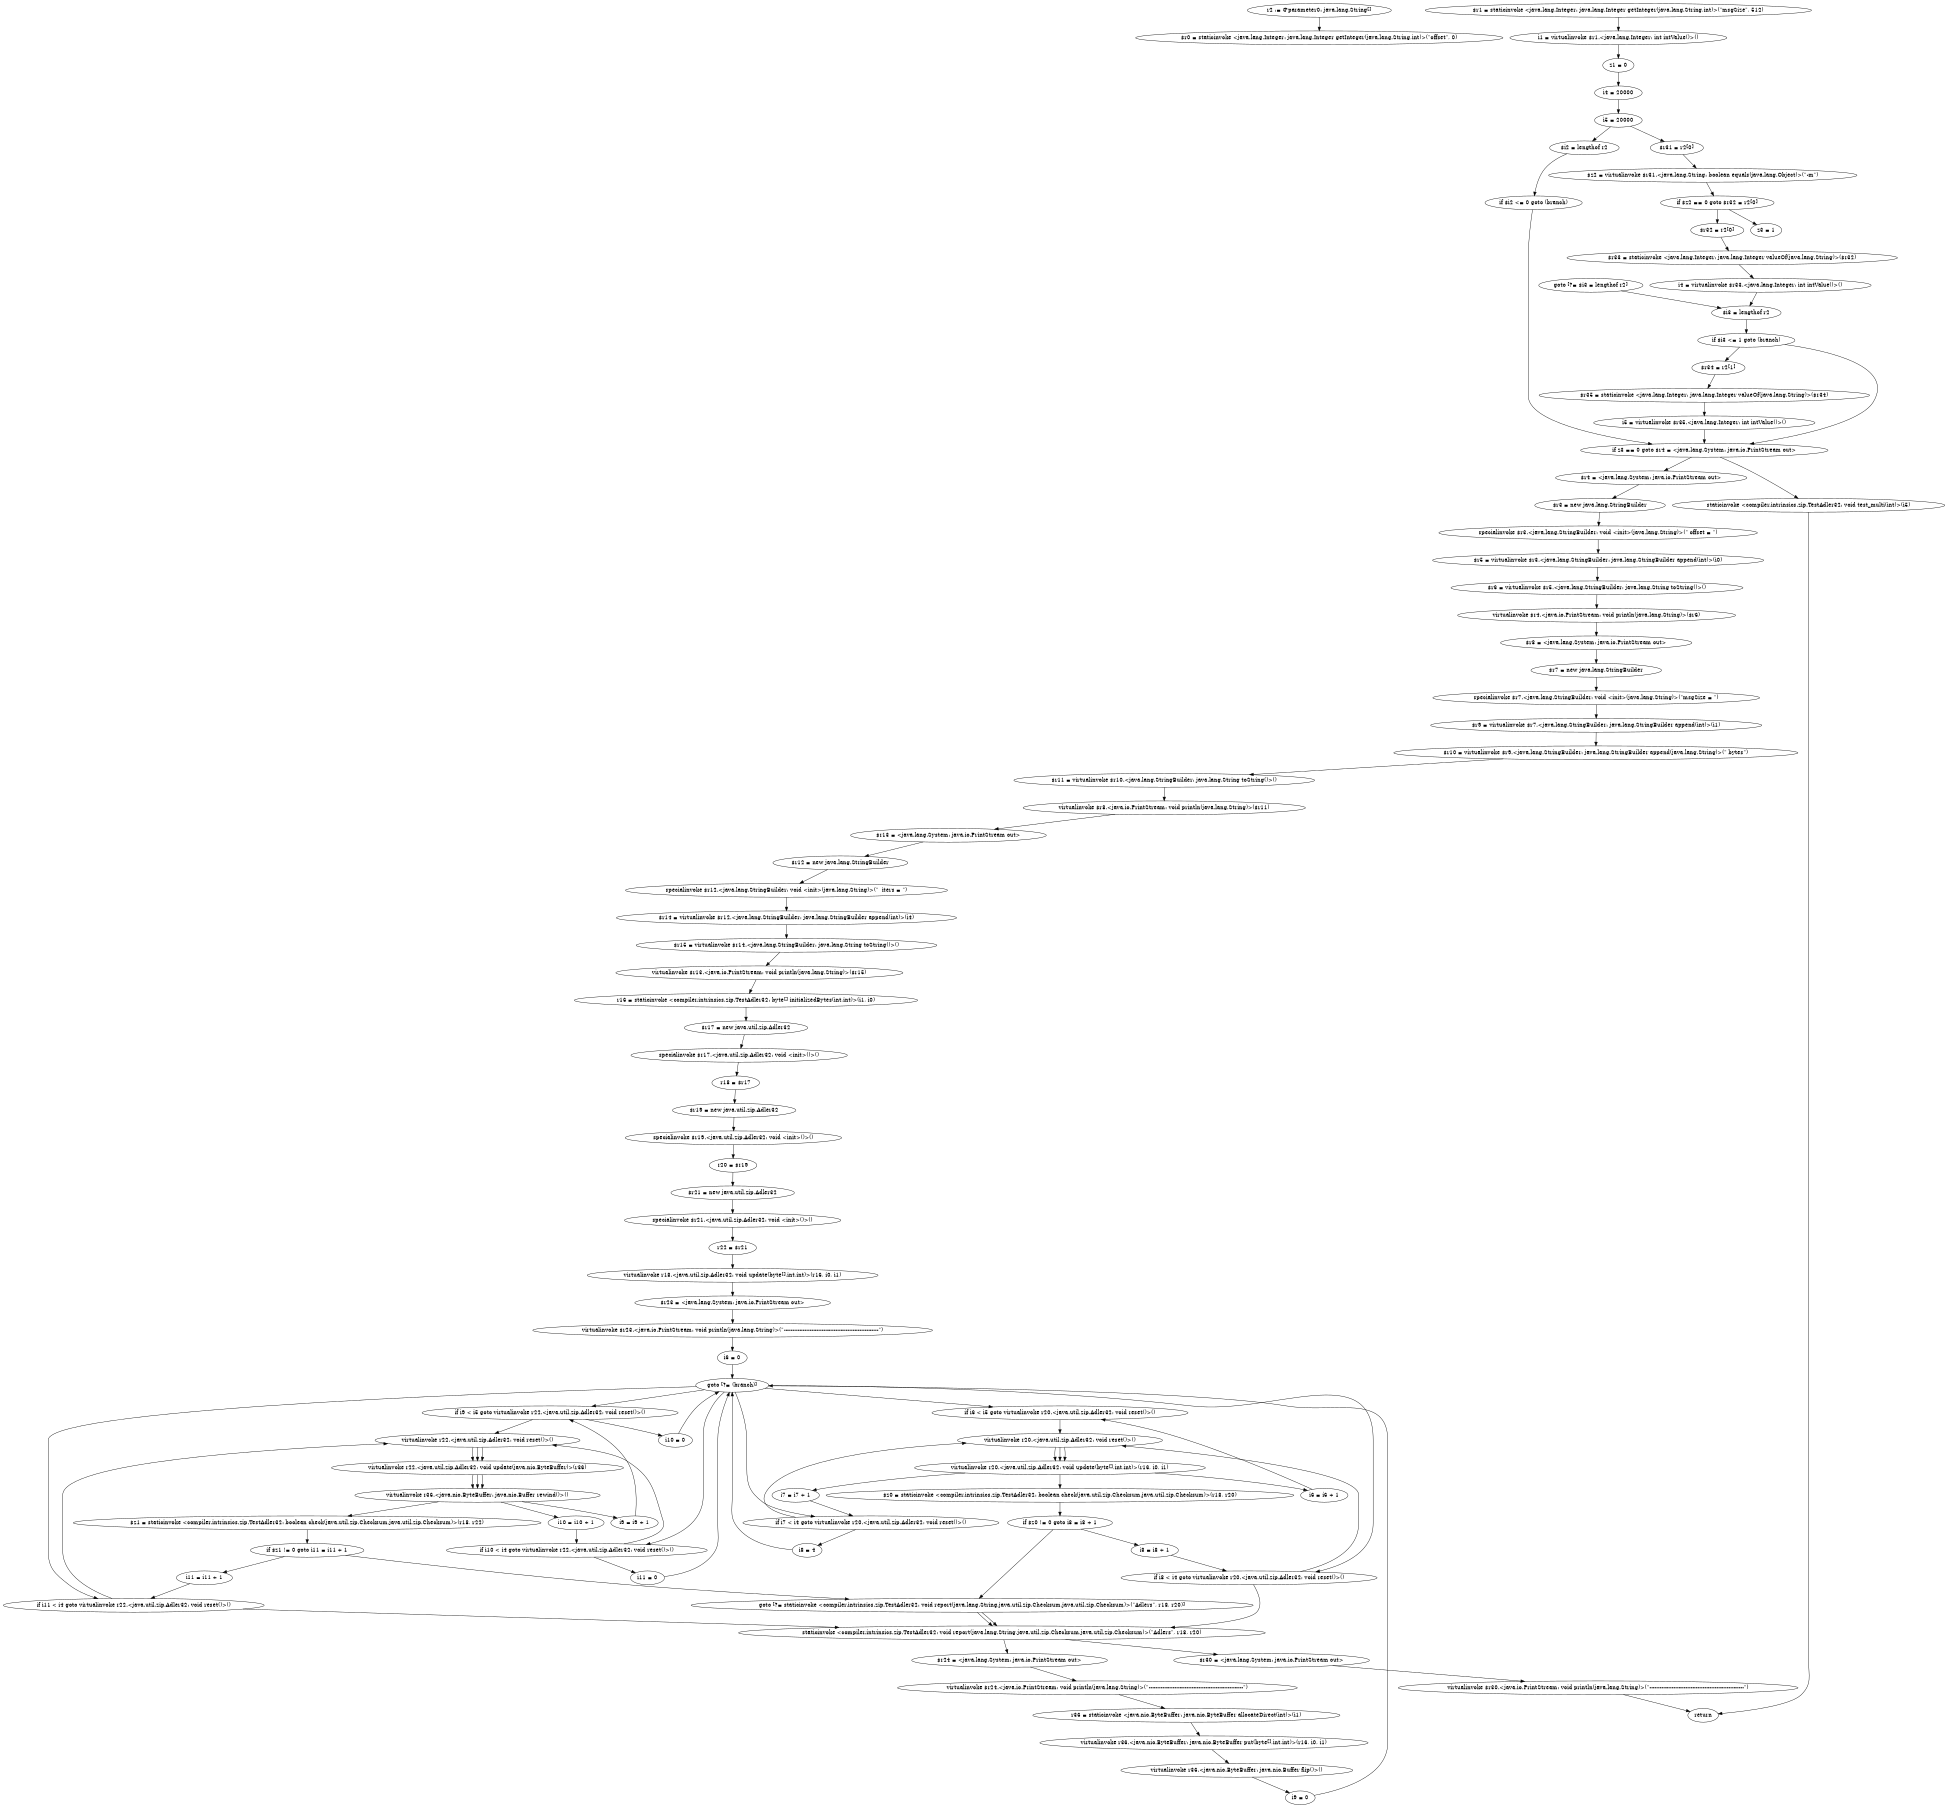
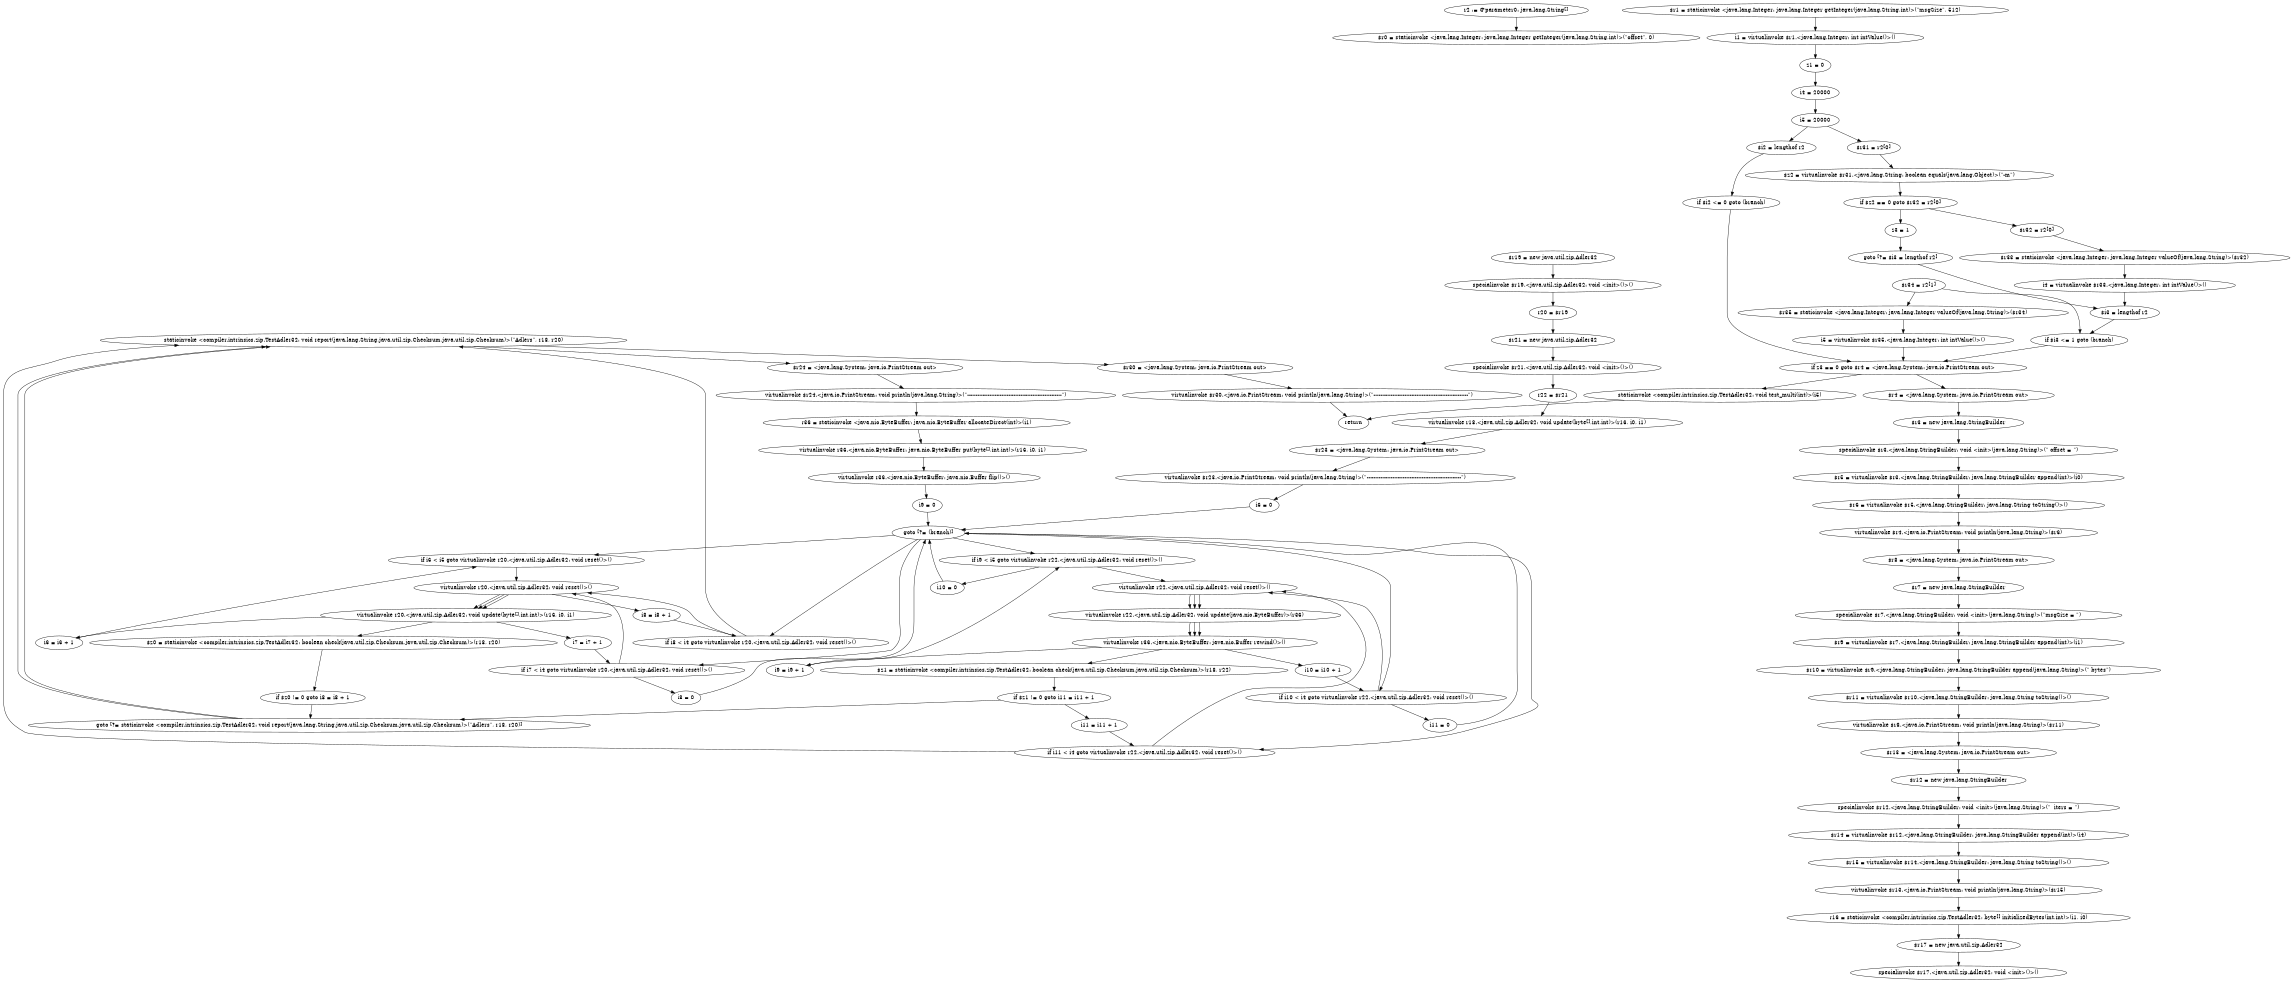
edge "z3 = 1" -> "goto [?= $i3 = lengthof r2]": added
edge "if $i3 <= 1 goto (branch)" -> "$r34 = r2[1]": reversed
node "r18 = $r17": removed
edge "if $z0 != 0 goto i8 = i8 + 1" -> "i8 = i8 + 1": now "virtualinvoke r20.<java.util.zip.Adler32: void reset()>()" -> "i8 = i8 + 1"
node "i8 = 4": label "i8 = 4" -> "i8 = 0"
